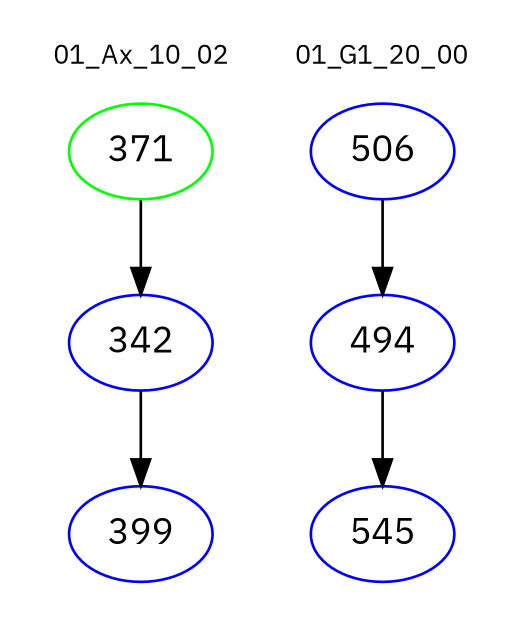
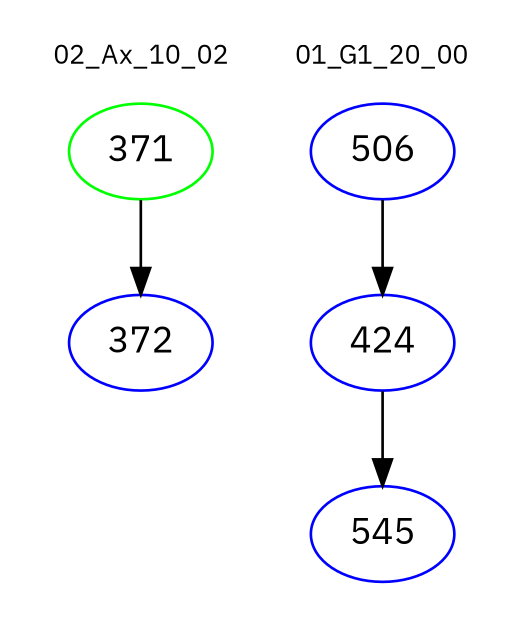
cluster "01_Ax_10_02": label "01_Ax_10_02" -> "02_Ax_10_02"
node "342": label "342" -> "372"
node "494": label "494" -> "424"
node "399": removed
